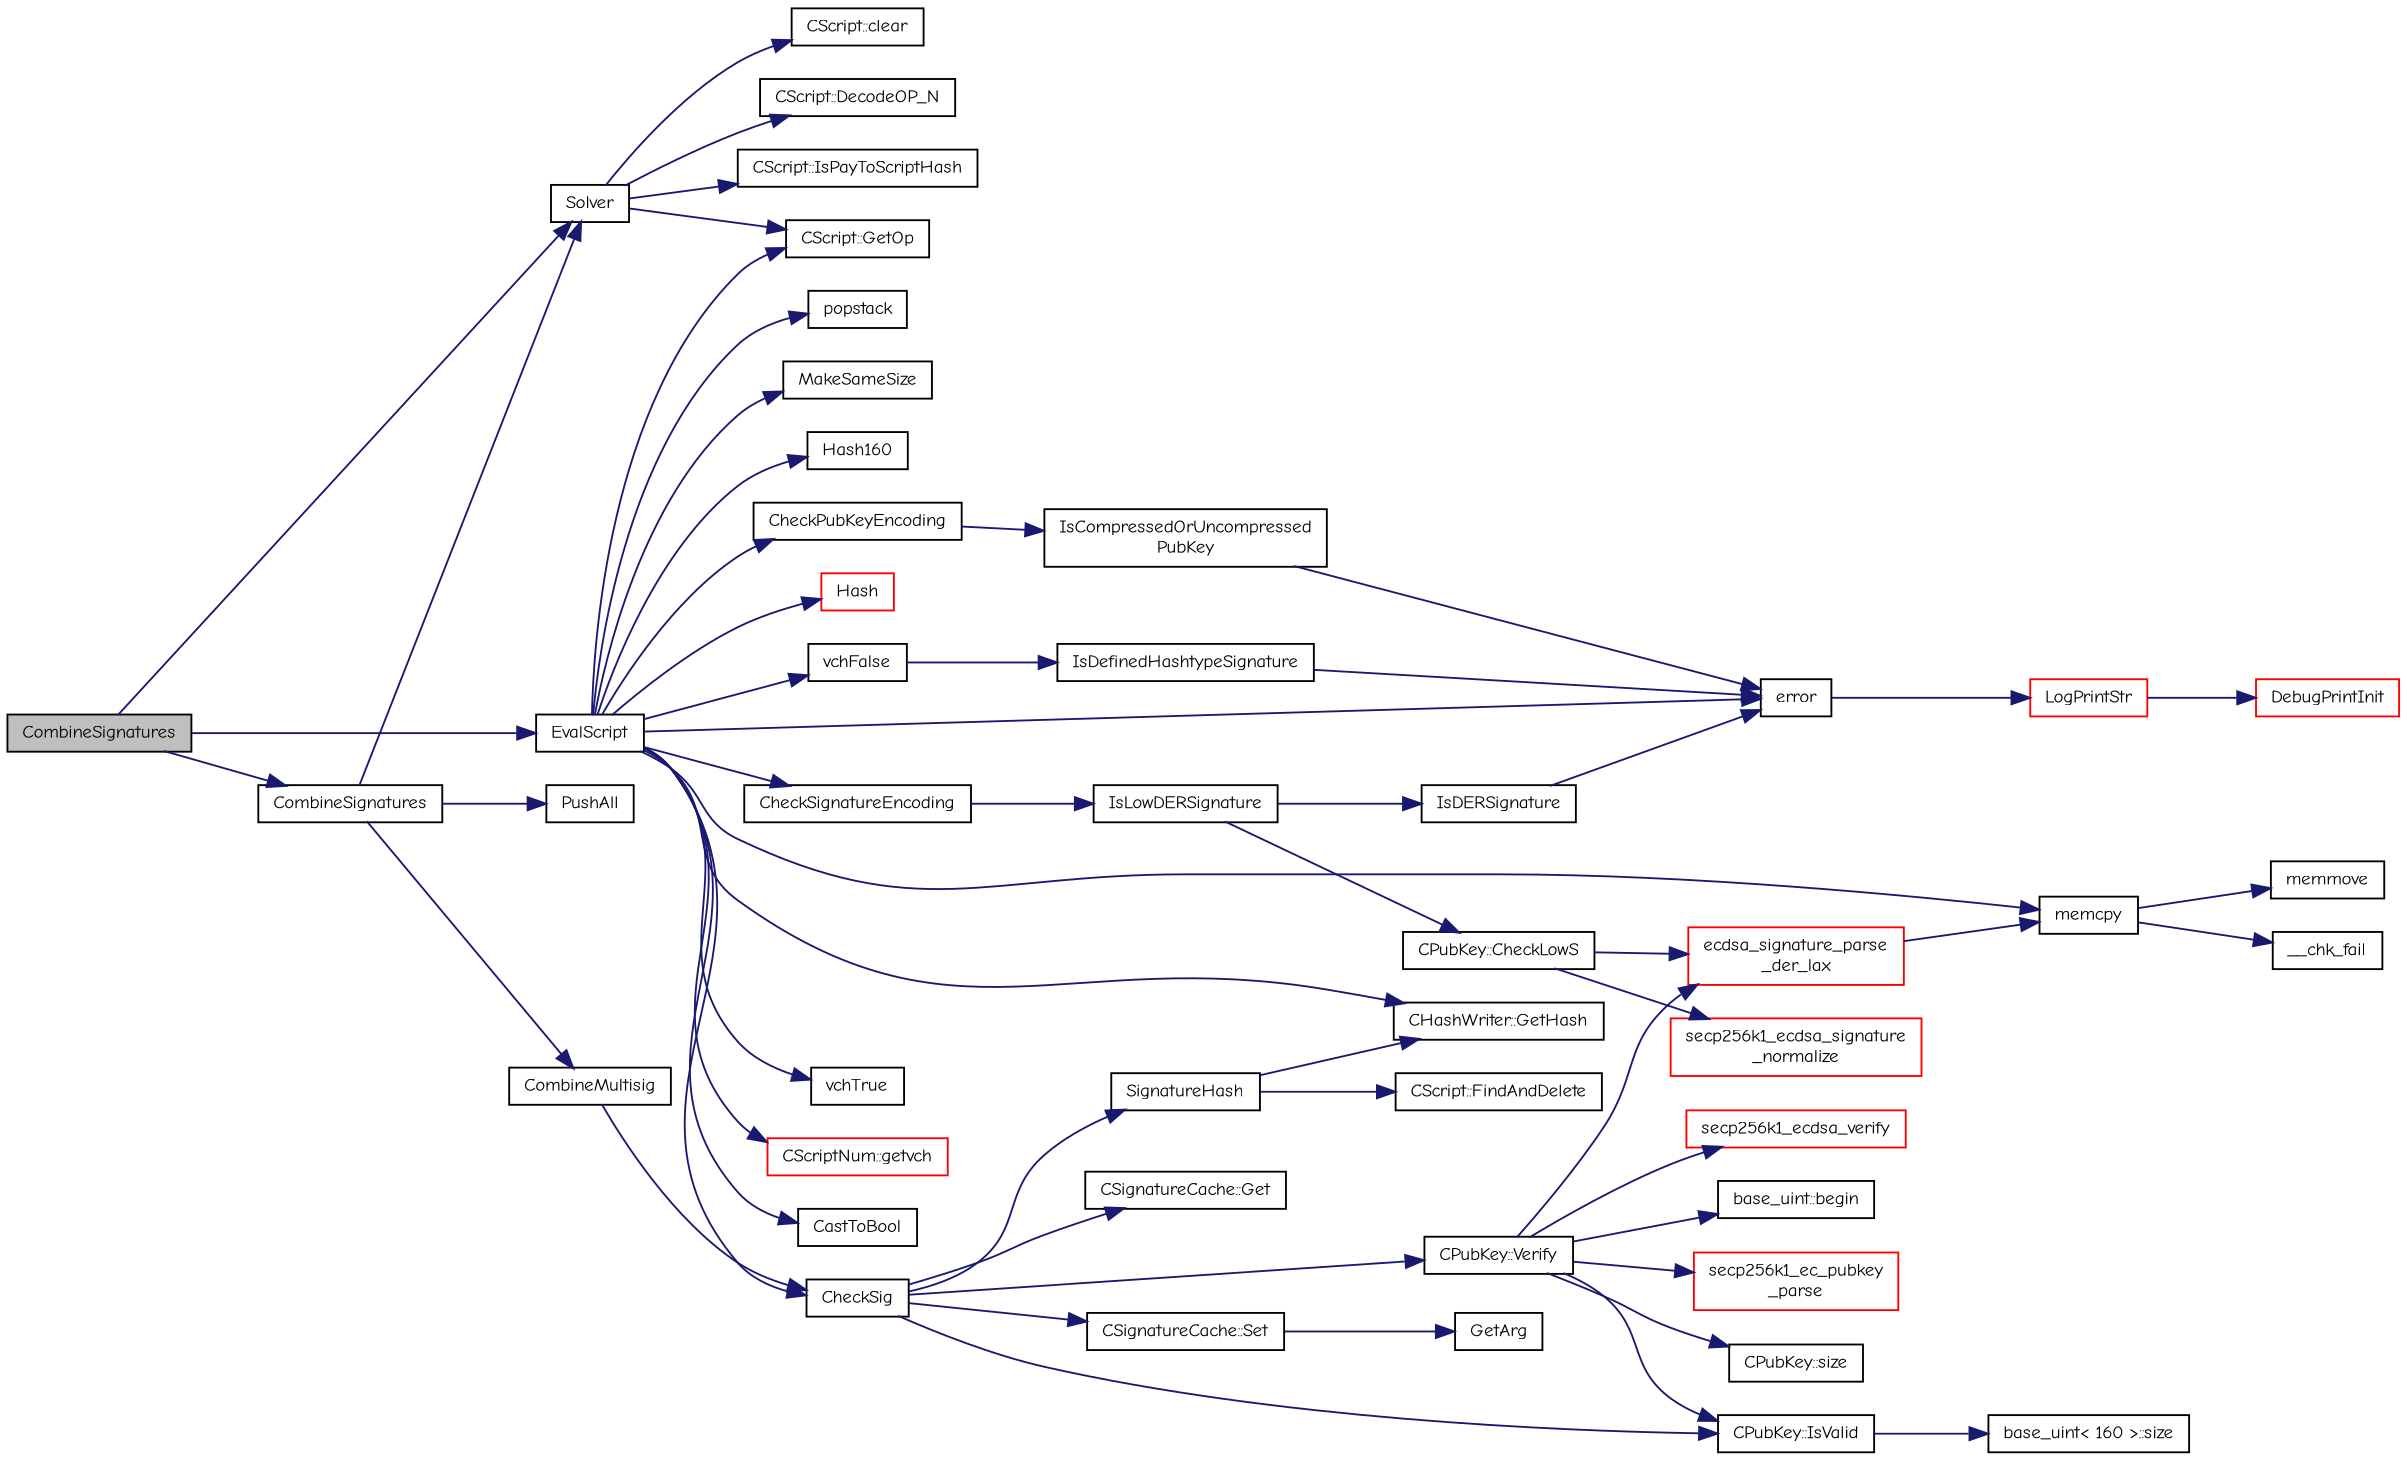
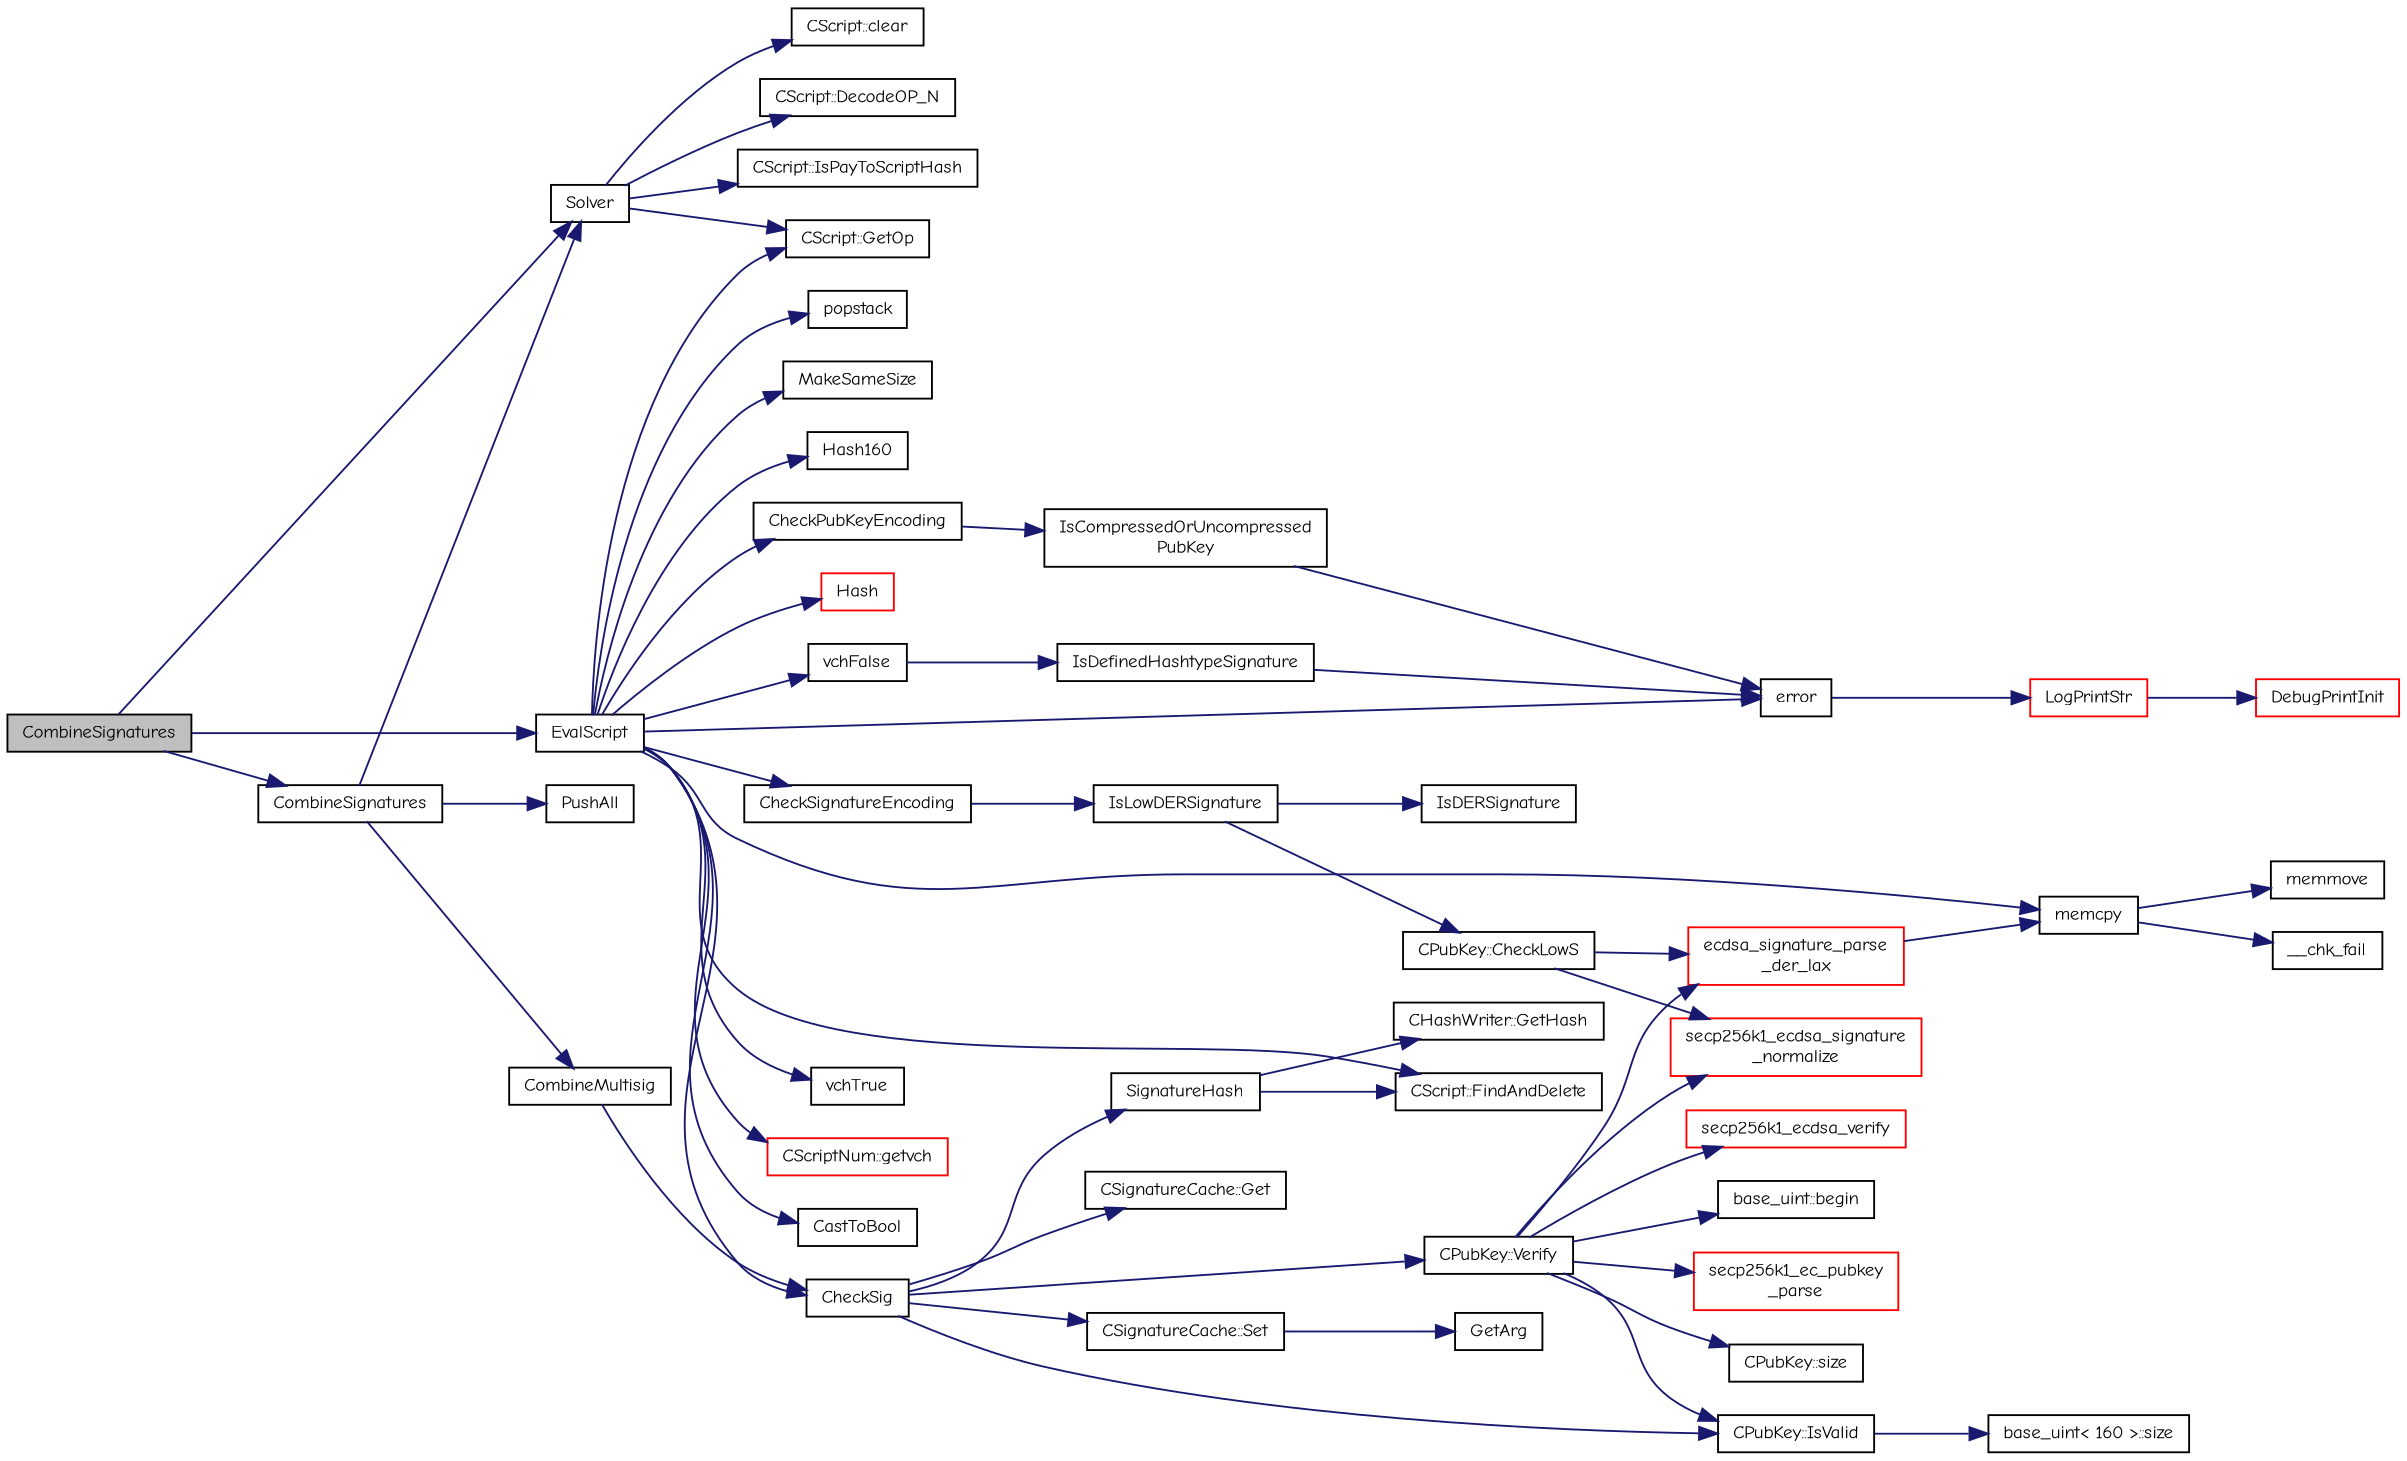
edge "IsDERSignature" -> "error": removed
edge "EvalScript" -> "CHashWriter::GetHash": now "EvalScript" -> "CScript::FindAndDelete"
edge "CPubKey::Verify" -> "secp256k1_ecdsa_signature _normalize": added
